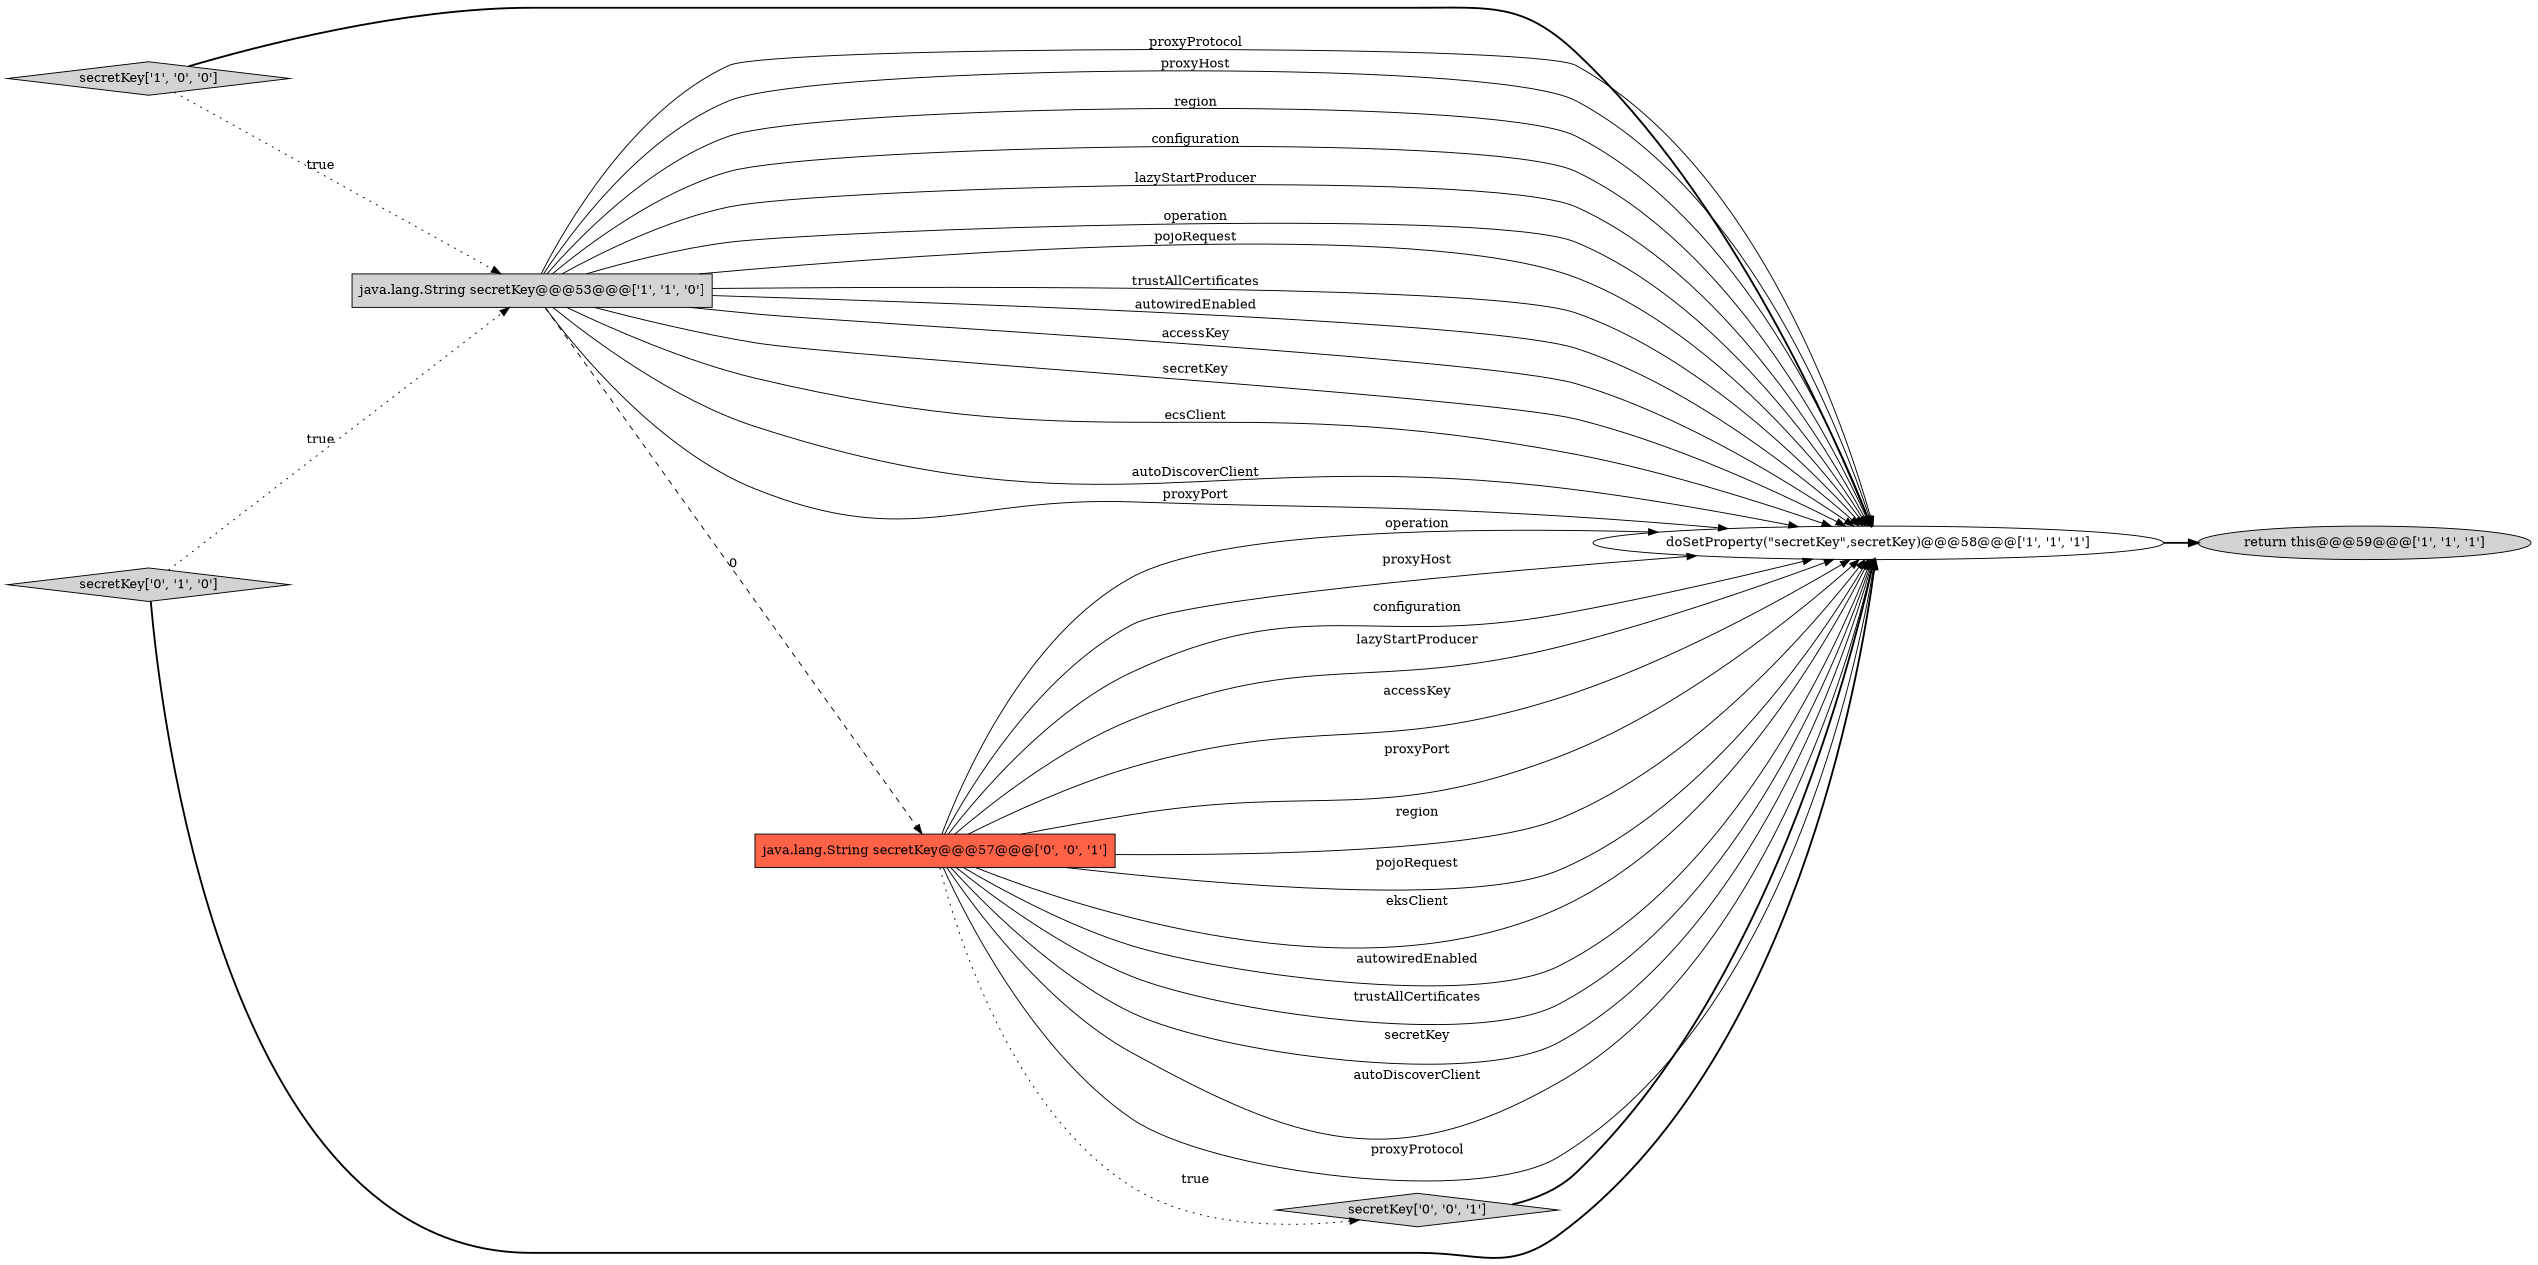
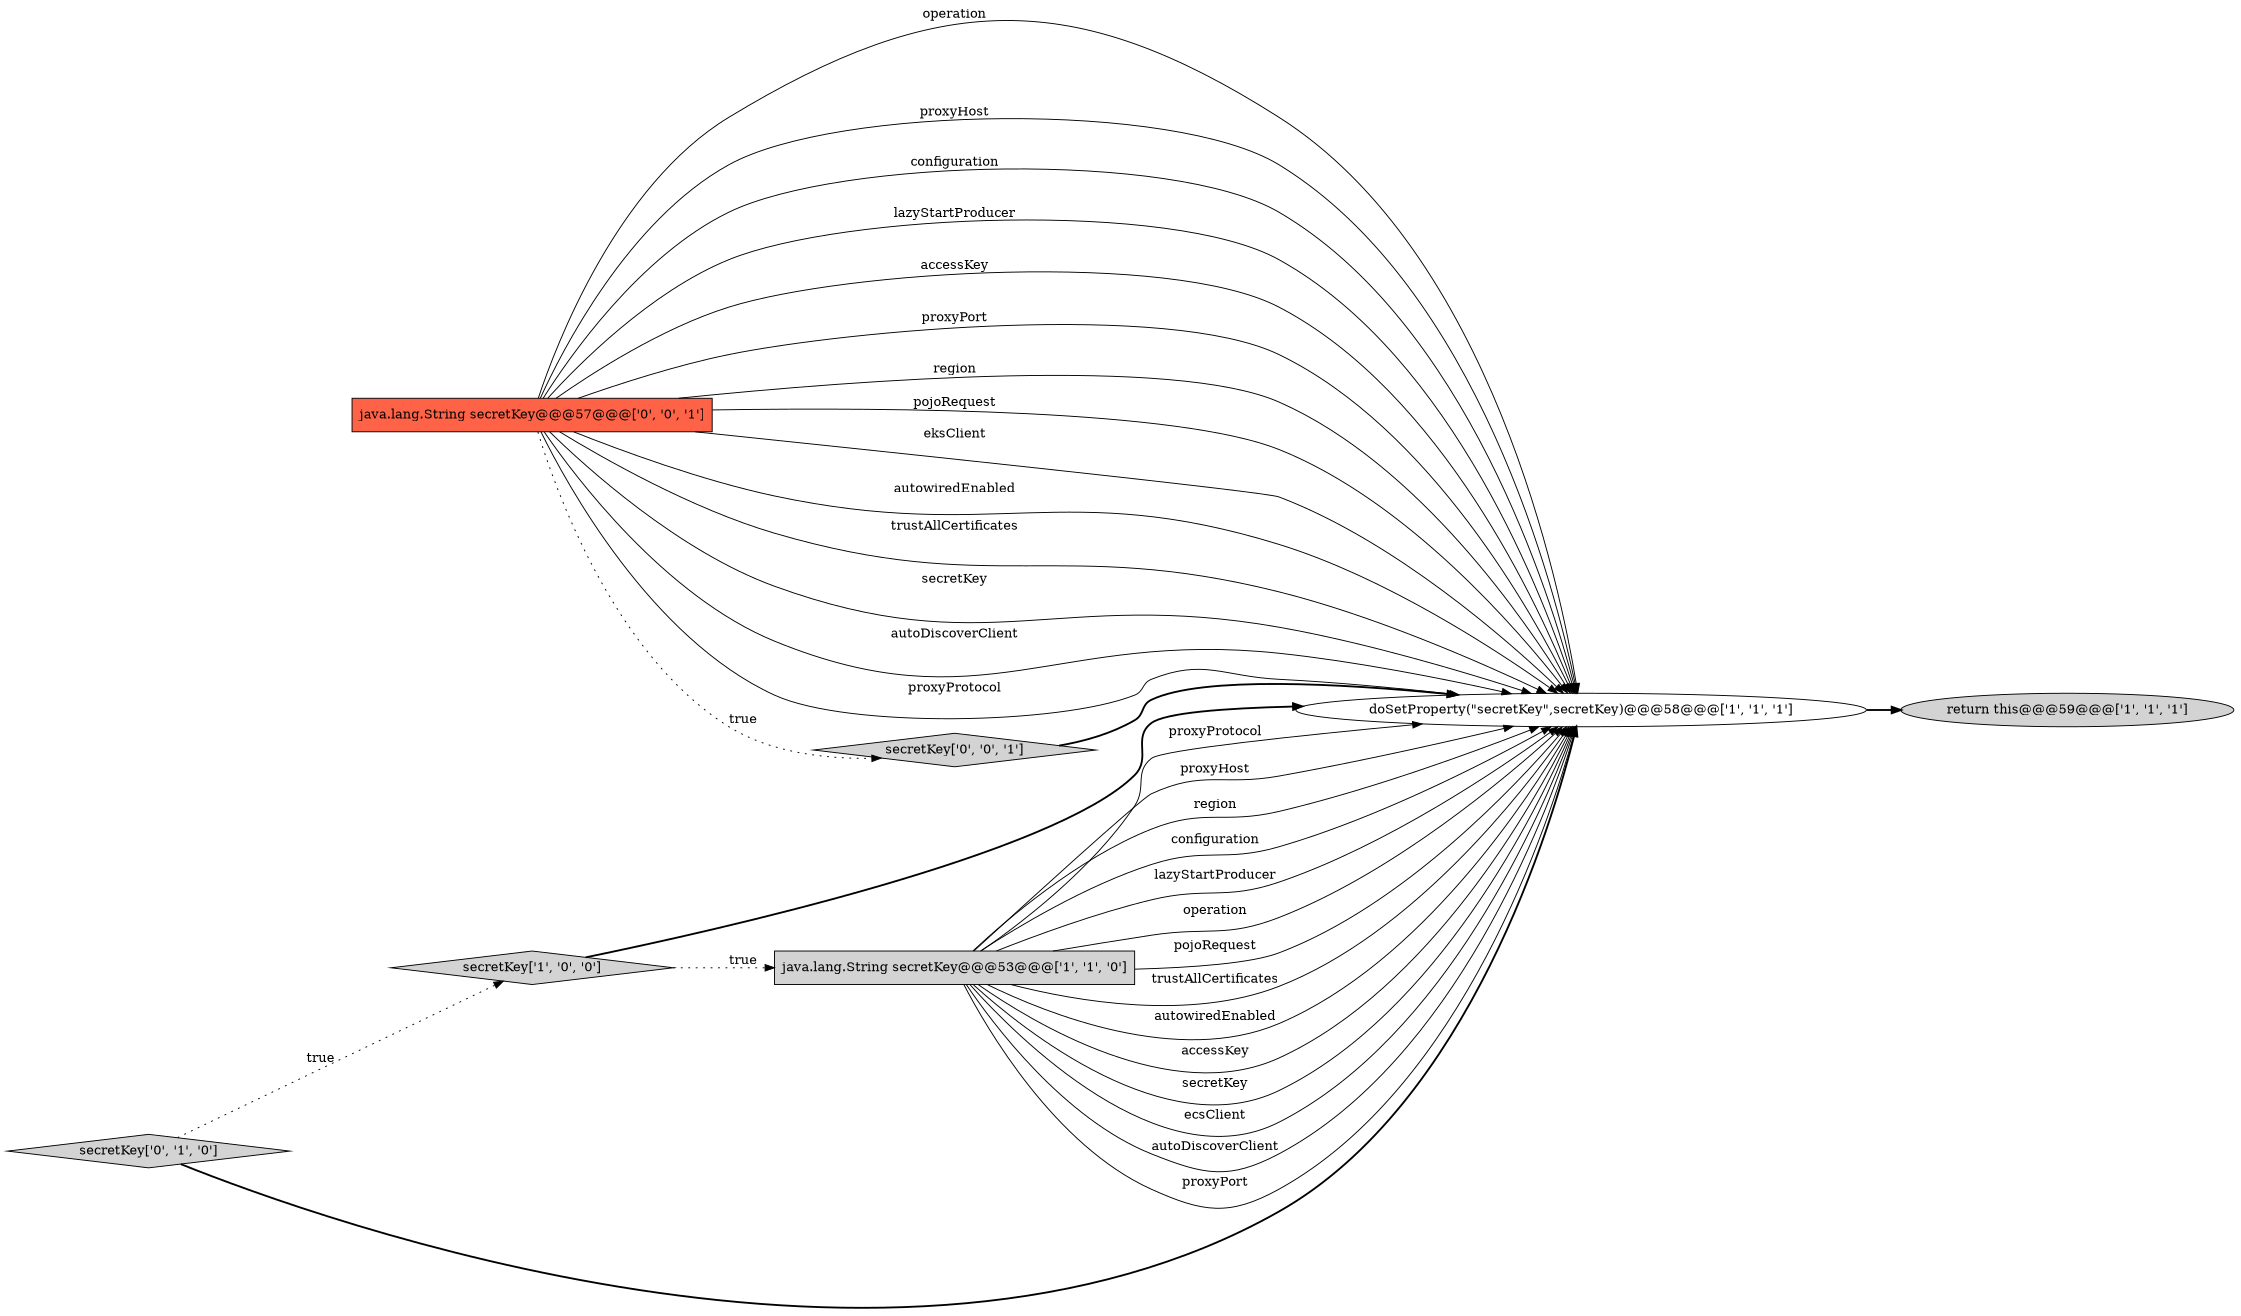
edge "secretKey['0', '1', '0']" -> "java.lang.String secretKey@@@53@@@['1', '1', '0']": now "secretKey['0', '1', '0']" -> "secretKey['1', '0', '0']"
edge "java.lang.String secretKey@@@53@@@['1', '1', '0']" -> "java.lang.String secretKey@@@57@@@['0', '0', '1']": removed, label "0"
